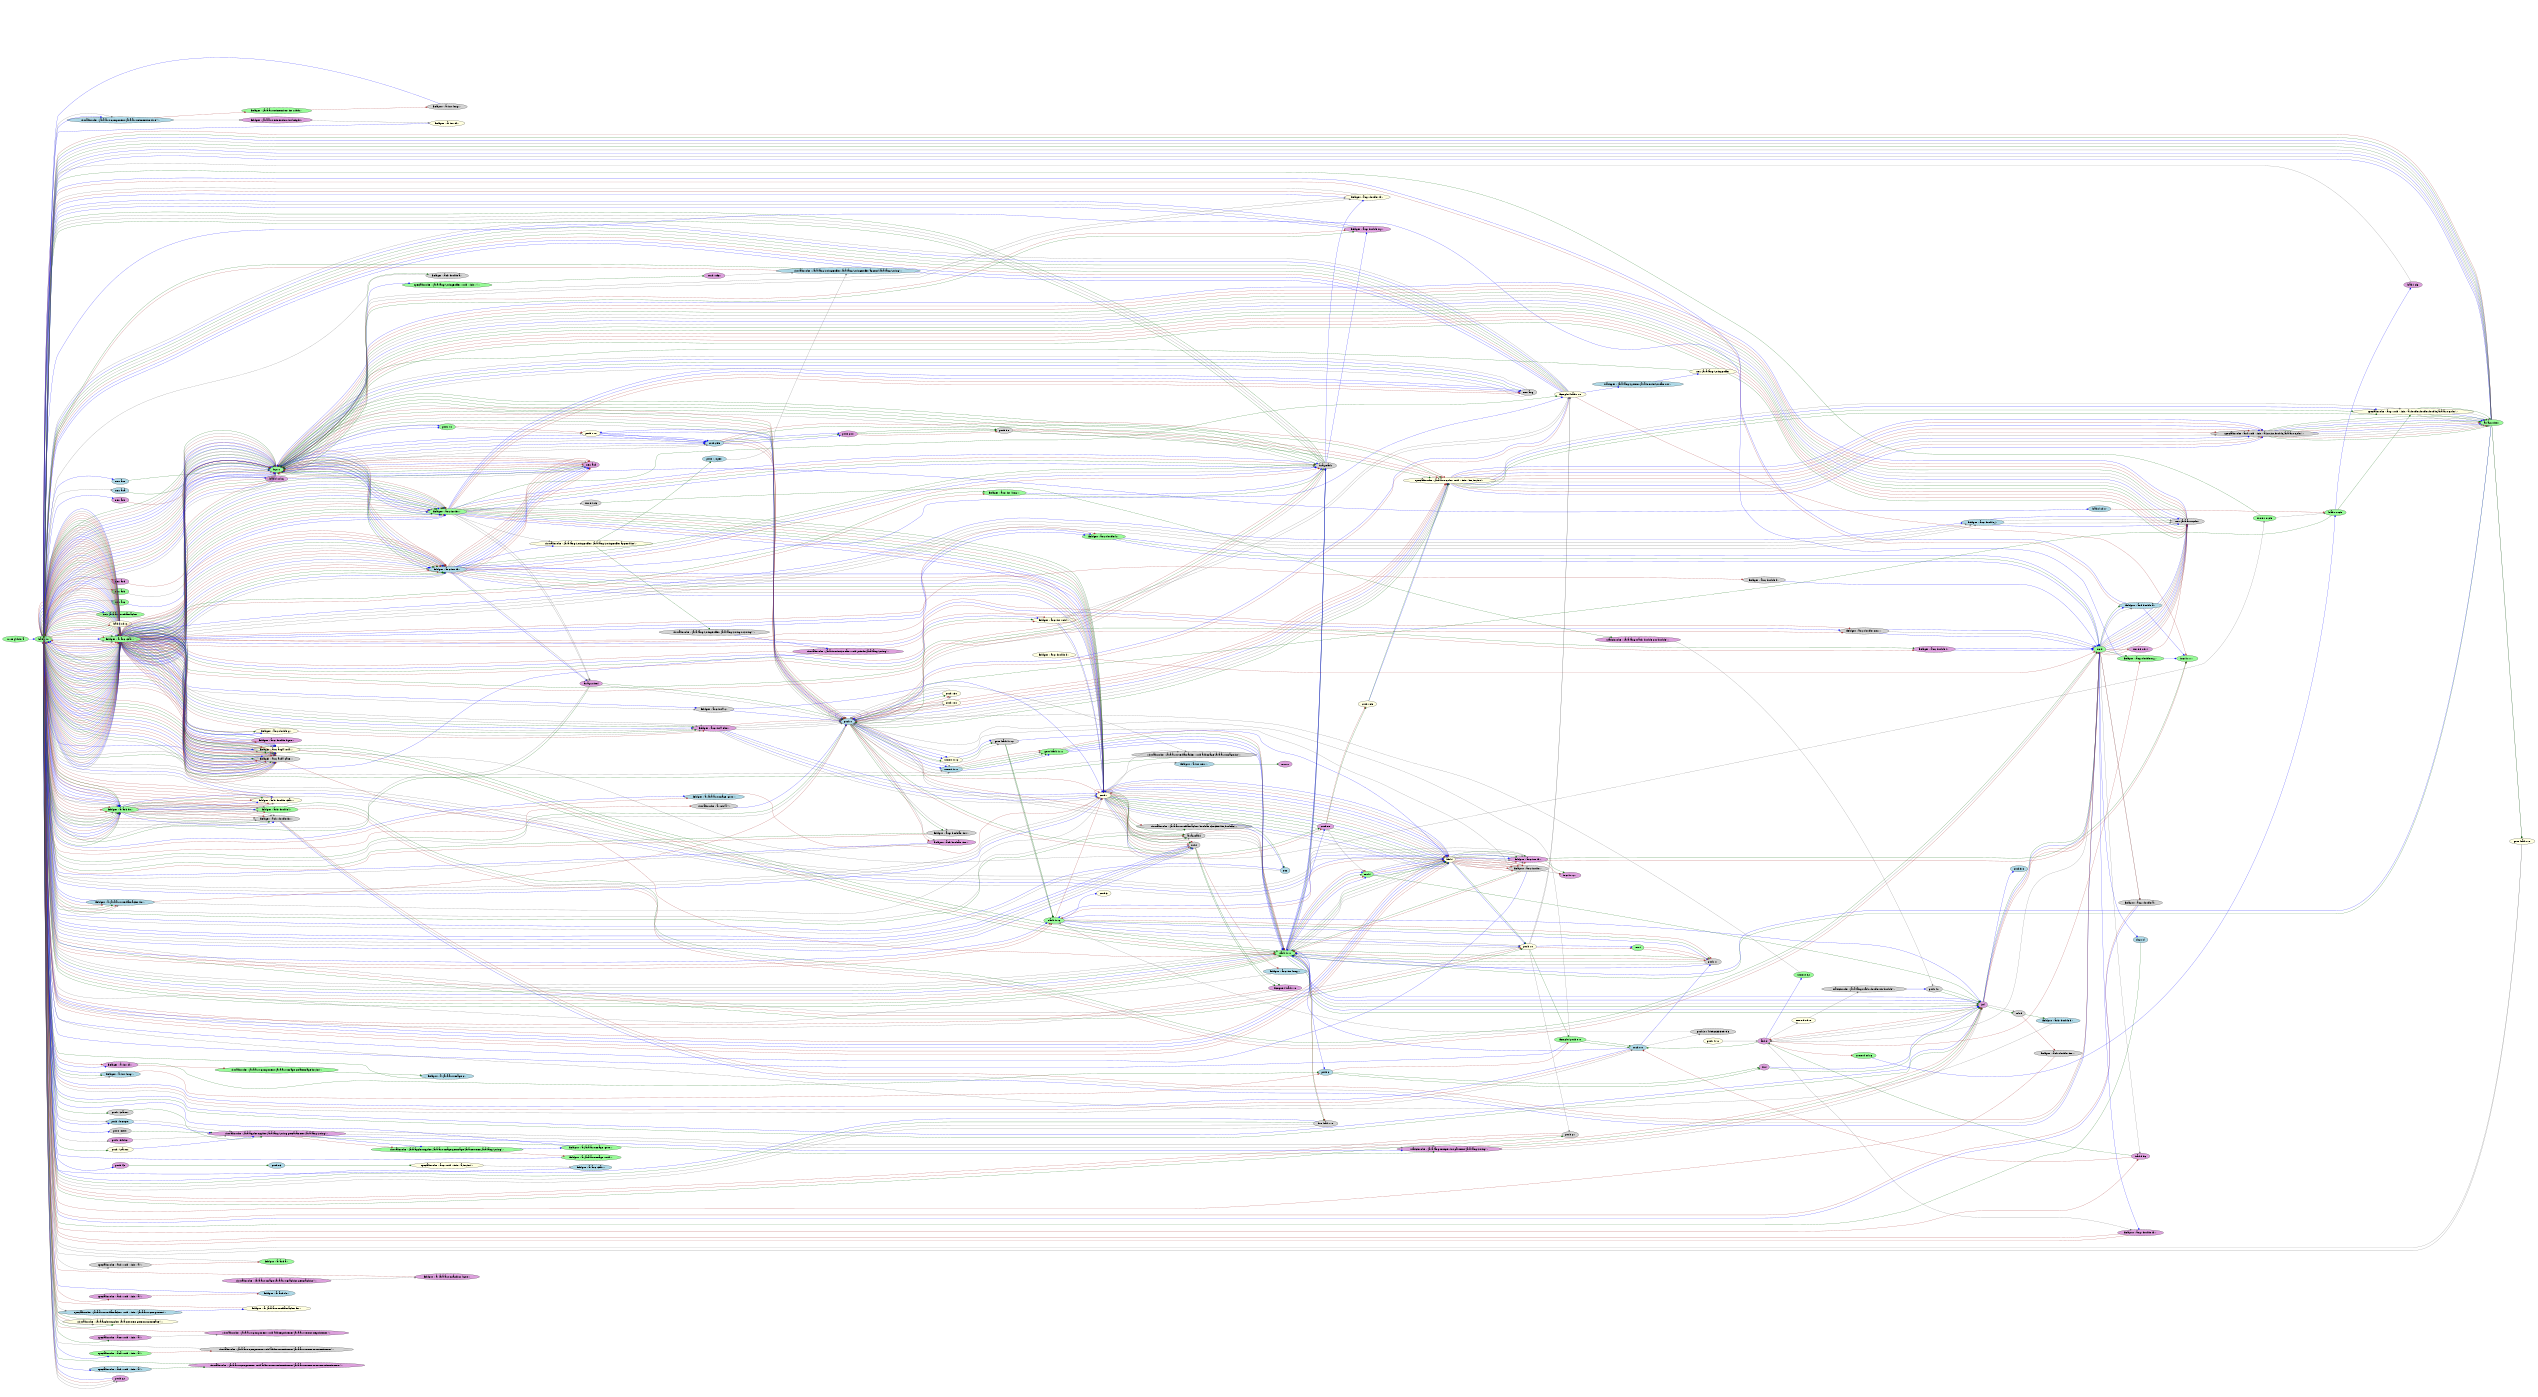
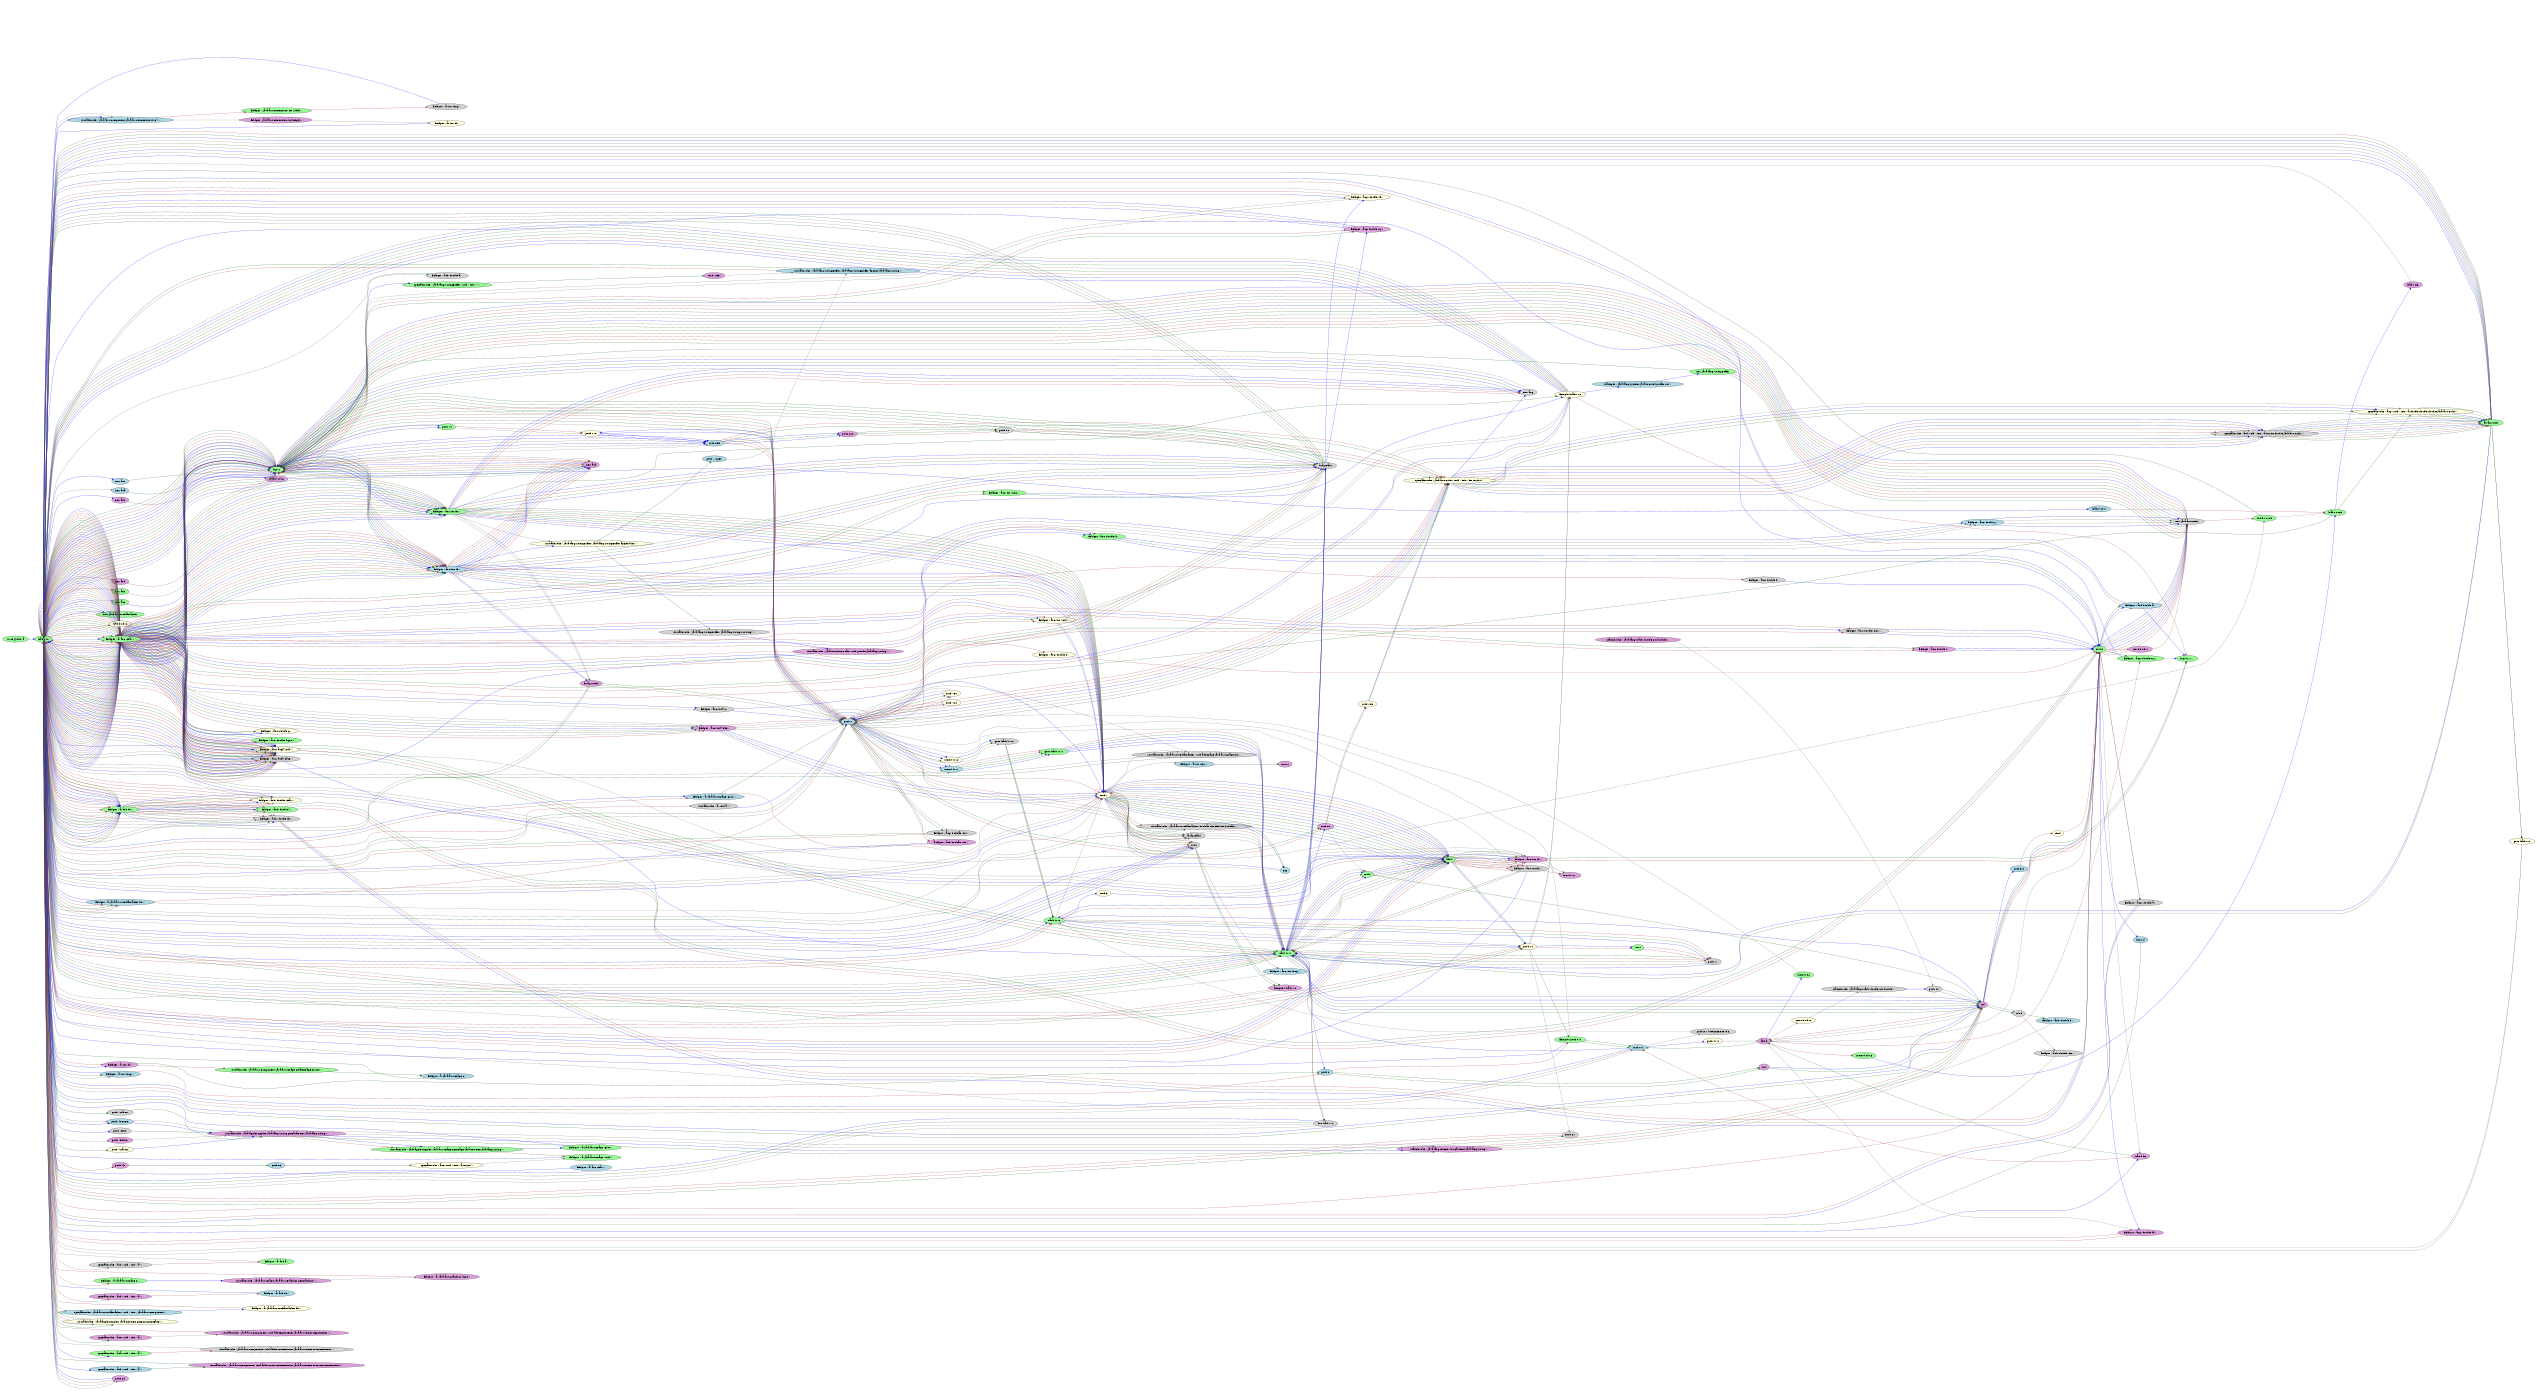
node "new java.lang.StringBuffer": fillcolor lightyellow -> palegreen
edge "specialinvoke <java.awt.Color: void <init>(int,int,int)>" -> "new a$g": added
node "store.i $i6": removed
edge "new java.awt.Color" -> "store.r $r25": added
node "inc.d": label "inc.d" -> "mul.d"
edge "fieldget <a: a$c 'char'>" -> "fieldget <a$c: double d>": added
edge "goto load.i i112" -> "add.i": now "push 3" -> "add.i"
node "fieldget <a$c: double 'byte'>": fillcolor plum -> palegreen
edge "fieldget <a: java.awt.Image 'goto'>" -> "push 0": added
node "div.d": added
node "add.i": fillcolor lightyellow -> palegreen
edge "load.r r0" -> "push 43": color blue -> brown
edge "fieldget <a$c: a$f[] 'case'>" -> "load.i i111": color brown -> blue
edge "push 0.0" -> "push 11": now "push 0.0" -> "push 47.0"
edge "specialinvoke <a$c: void <init>(a,int,int)>" -> "fieldput <a: a$c 'char'>": now "specialinvoke <a$c: void <init>(a,int,int)>" -> "fieldput <a: java.awt.Image 'void'>"
edge "load.r r0" -> "load.d d6": color brown -> blue
node "fieldget <a: java.awt.Image c>": added
